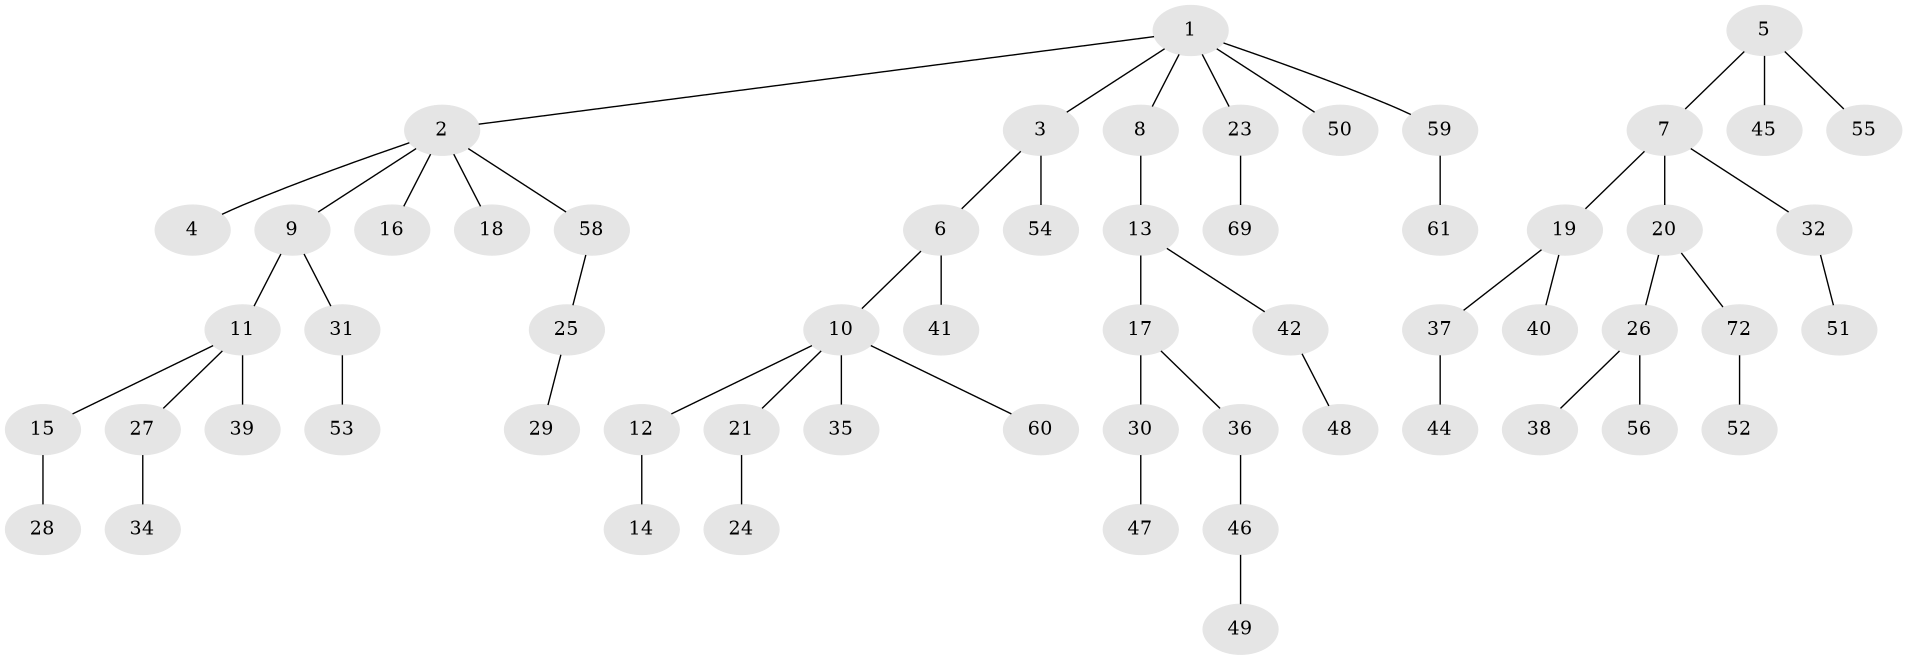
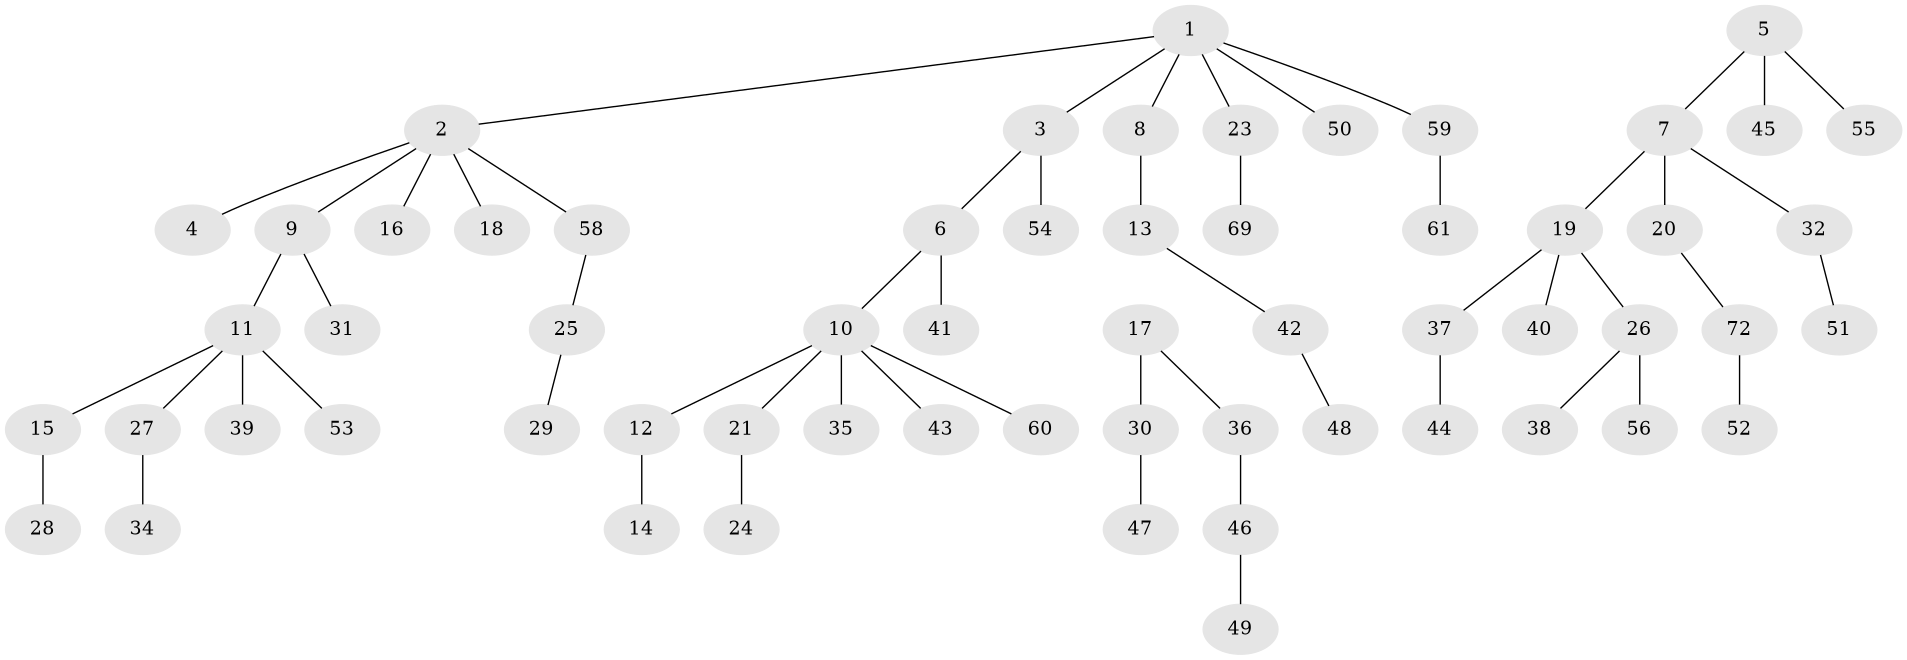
edge "13" -- "17": removed
edge "20" -- "26": now "19" -- "26"
edge "31" -- "53": now "11" -- "53"
node "43": added
